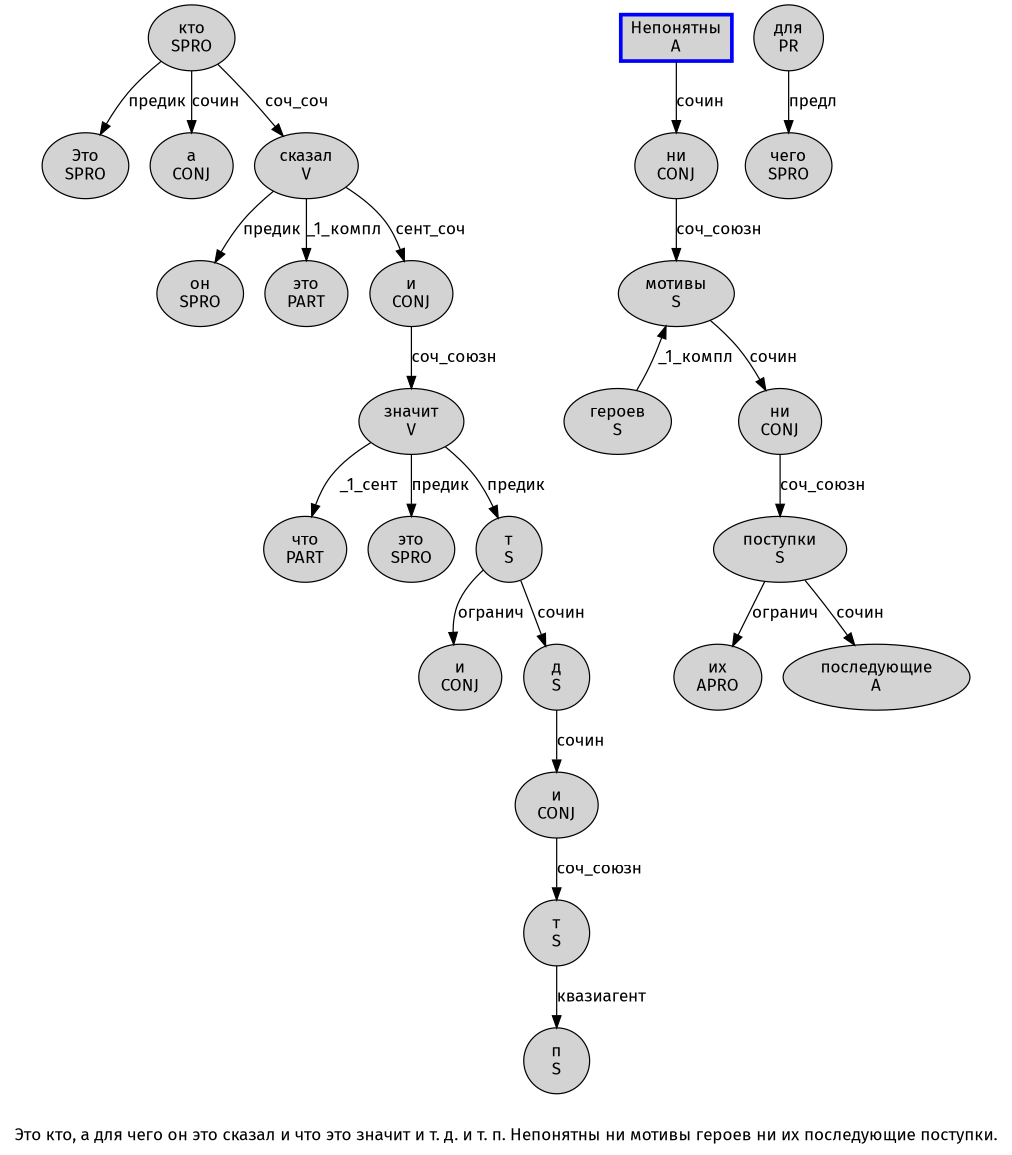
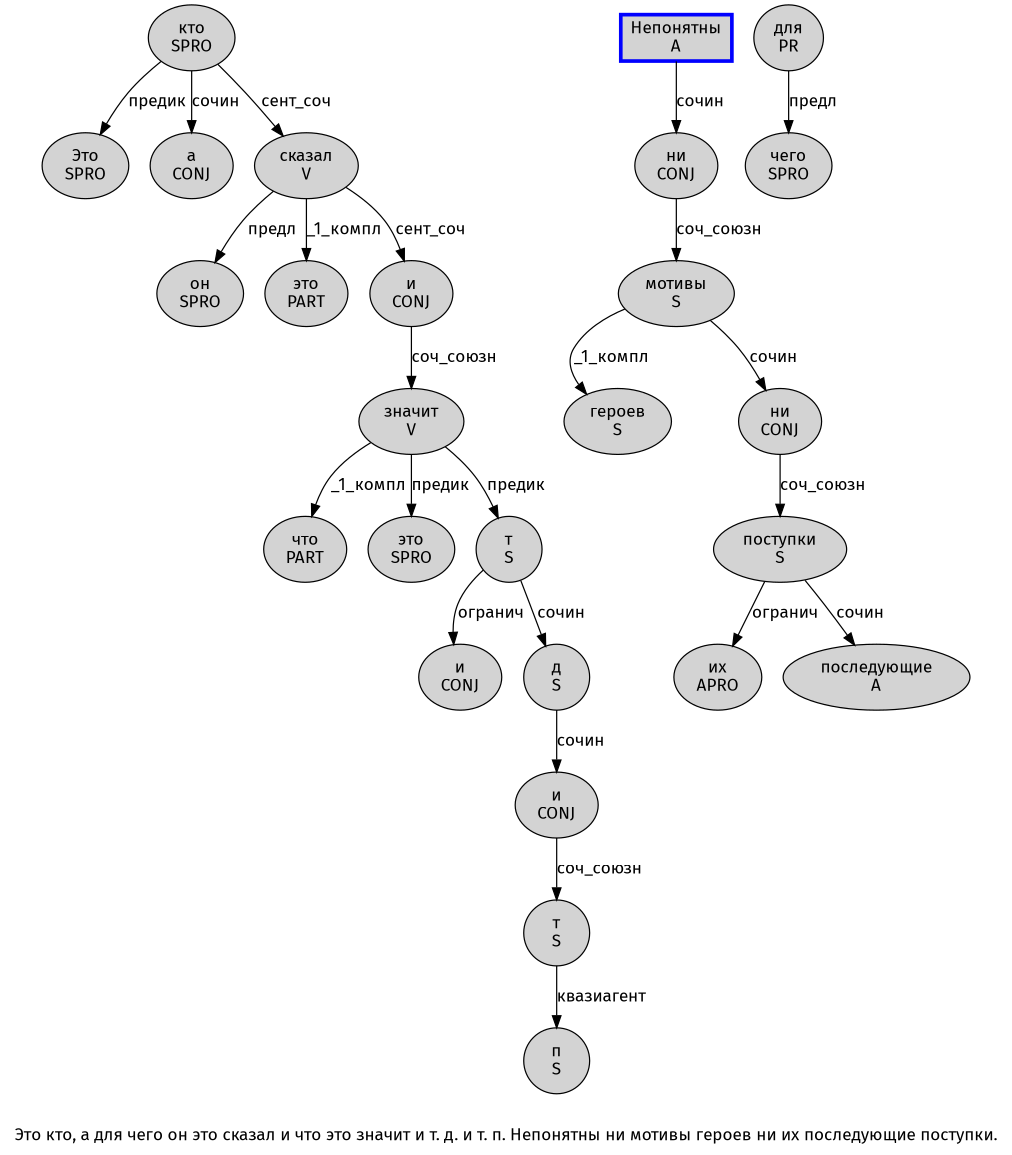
edge "кто SPRO" -> "сказал V": label "соч_соч" -> "сент_соч"
edge "сказал V" -> "он SPRO": label "предик" -> "предл"
edge "героев S" -> "мотивы S": reversed
edge "значит V" -> "что PART": label "_1_сент" -> "_1_компл"
